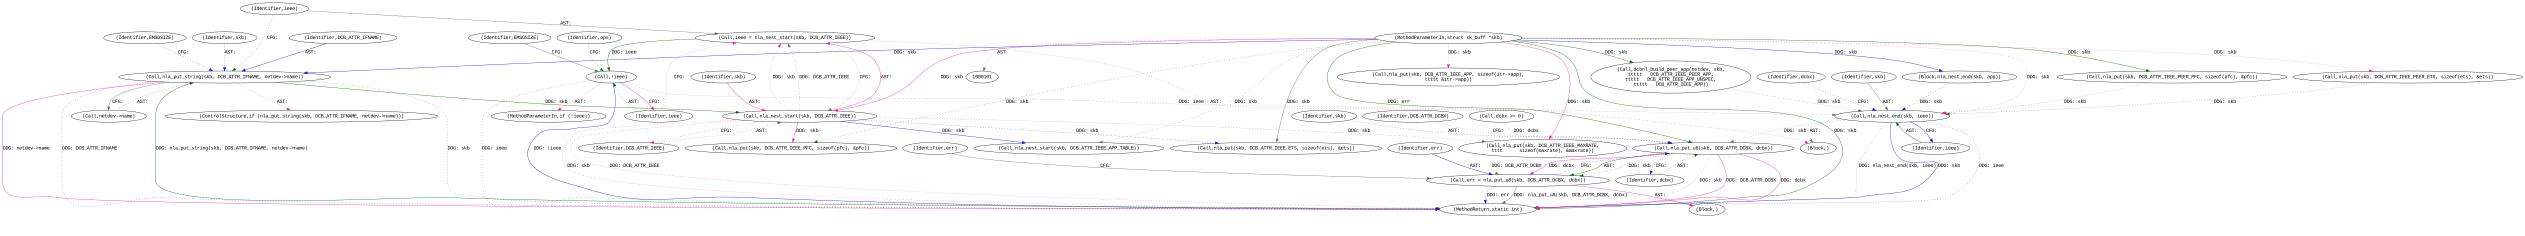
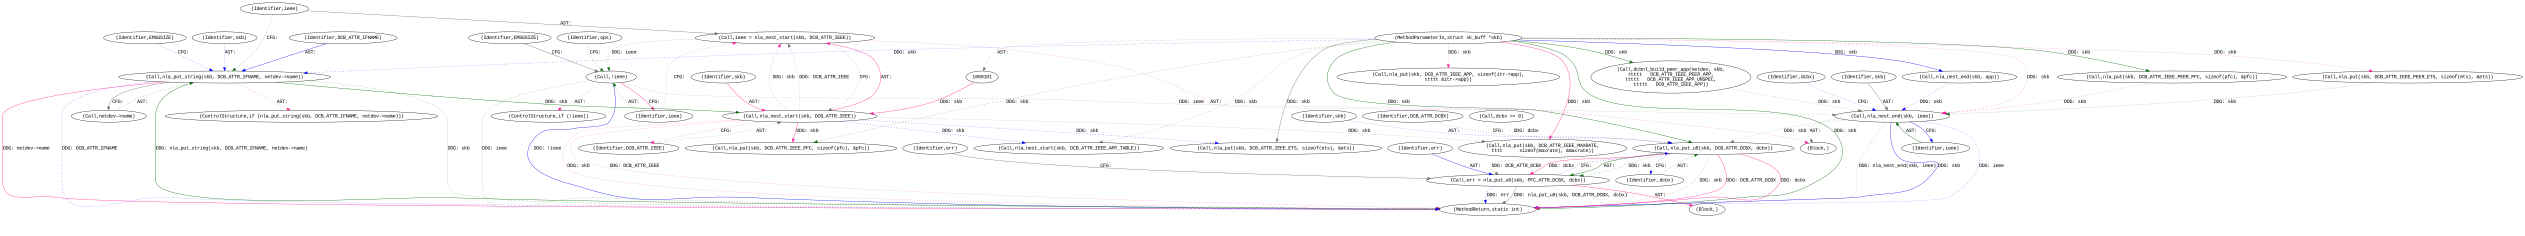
edge "(Call,ieee = nla_nest_start(skb, DCB_ATTR_IEEE))" -> "(Call,!ieee)": style solid -> dotted
edge "(MethodParameterIn,struct sk_buff *skb)" -> "(Call,nla_nest_start(skb, DCB_ATTR_IEEE))": now "1000101" -> "(Call,nla_nest_start(skb, DCB_ATTR_IEEE))"
edge "(MethodParameterIn,struct sk_buff *skb)" -> "(Call,nla_put_string(skb, DCB_ATTR_IFNAME, netdev->name))": style solid -> dotted
node "(Block,nla_nest_end(skb, app))": label "(Block,nla_nest_end(skb, app))" -> "(Call,nla_nest_end(skb, app))"
edge "(MethodParameterIn,struct sk_buff *skb)" -> "(Call,nla_put_u8(skb, DCB_ATTR_DCBX, dcbx))": label "DDG: err" -> "DDG: skb"
node "(MethodParameterIn,if (!ieee))": label "(MethodParameterIn,if (!ieee))" -> "(ControlStructure,if (!ieee))"
edge "(Call,nla_nest_start(skb, DCB_ATTR_IEEE))" -> "(Call,nla_nest_start(skb, DCB_ATTR_IEEE_APP_TABLE))": style solid -> dotted
node "(Call,err = nla_put_u8(skb, DCB_ATTR_DCBX, dcbx))": label "(Call,err = nla_put_u8(skb, DCB_ATTR_DCBX, dcbx))" -> "(Call,err = nla_put_u8(skb, PFC_ATTR_DCBX, dcbx))"
